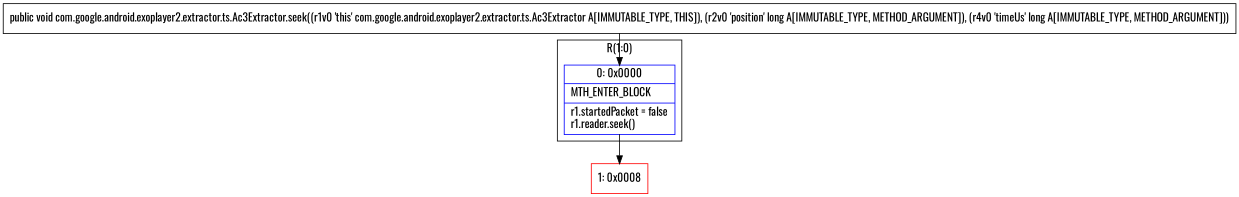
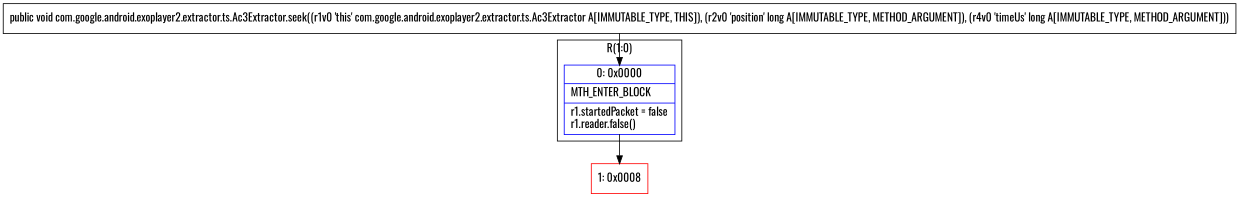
node "0: 0x0000": text "r1.reader.seek()" -> "r1.reader.false()"
